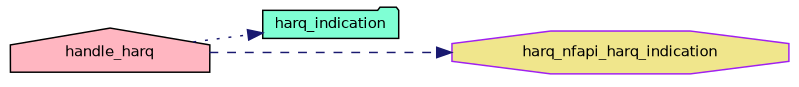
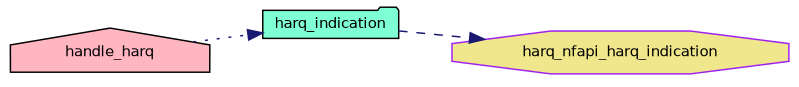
edge "handle_harq" -> "harq_nfapi_harq_indication": now "harq_indication" -> "harq_nfapi_harq_indication"
